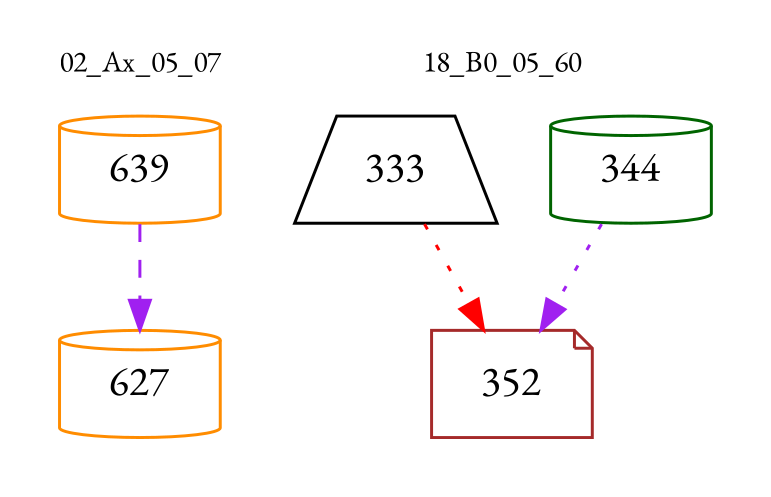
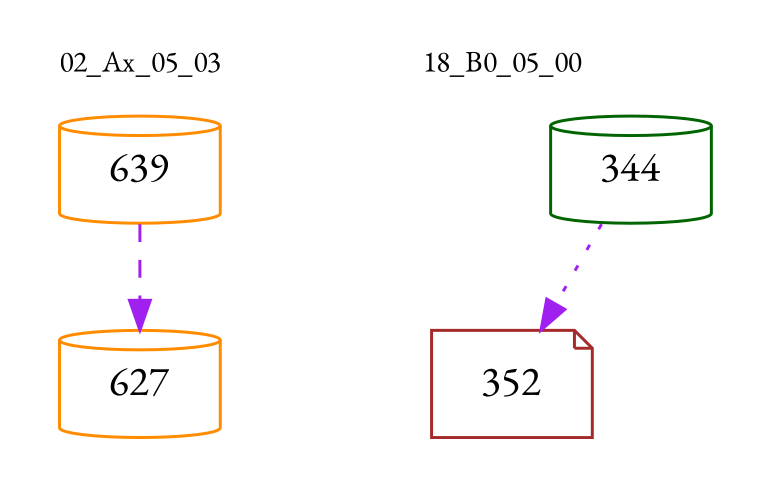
cluster "02_Ax_05_07": label "02_Ax_05_07" -> "02_Ax_05_03"
cluster "18_B0_05_60": label "18_B0_05_60" -> "18_B0_05_00"
node "333": removed
